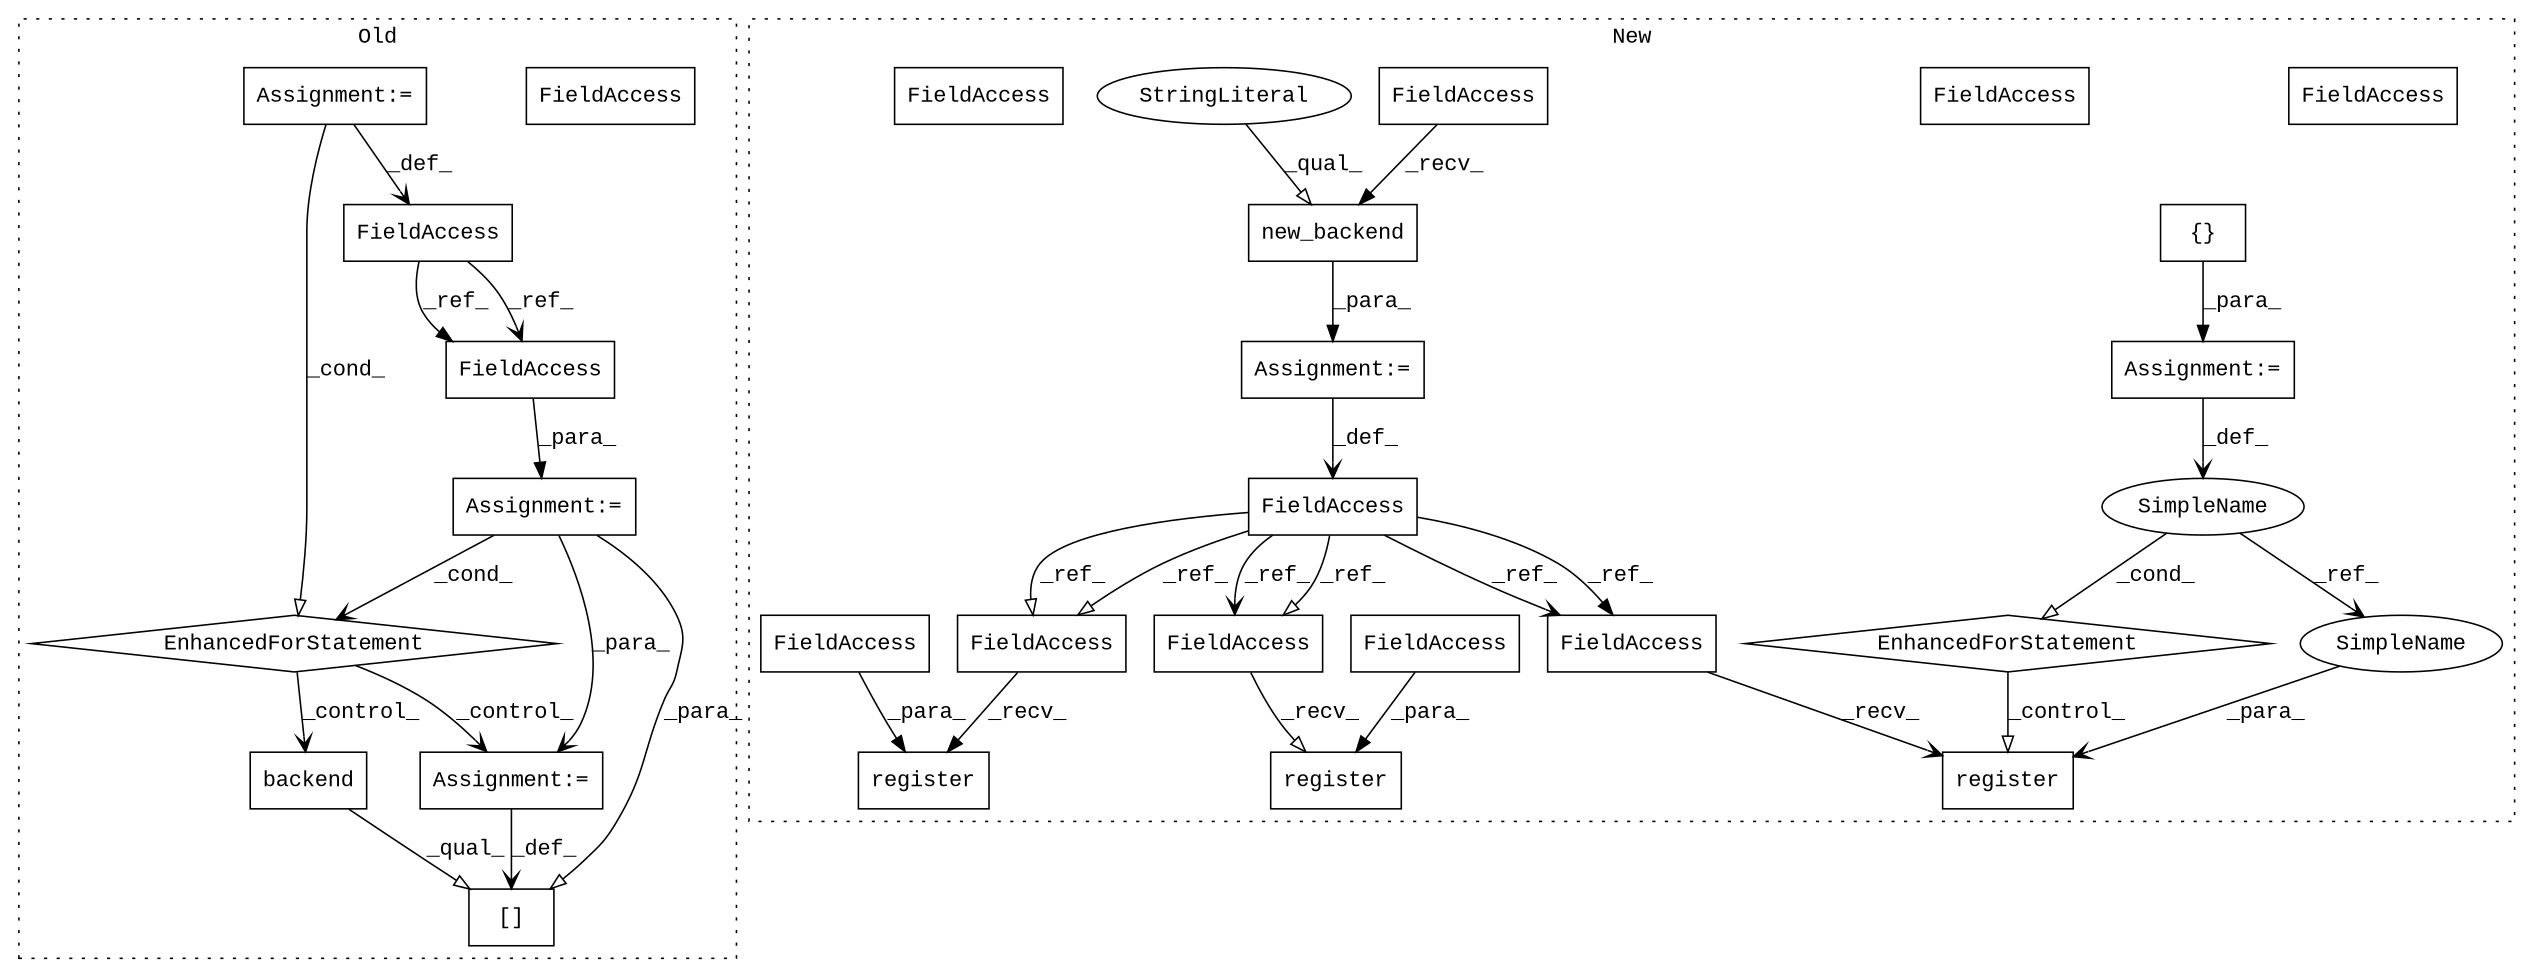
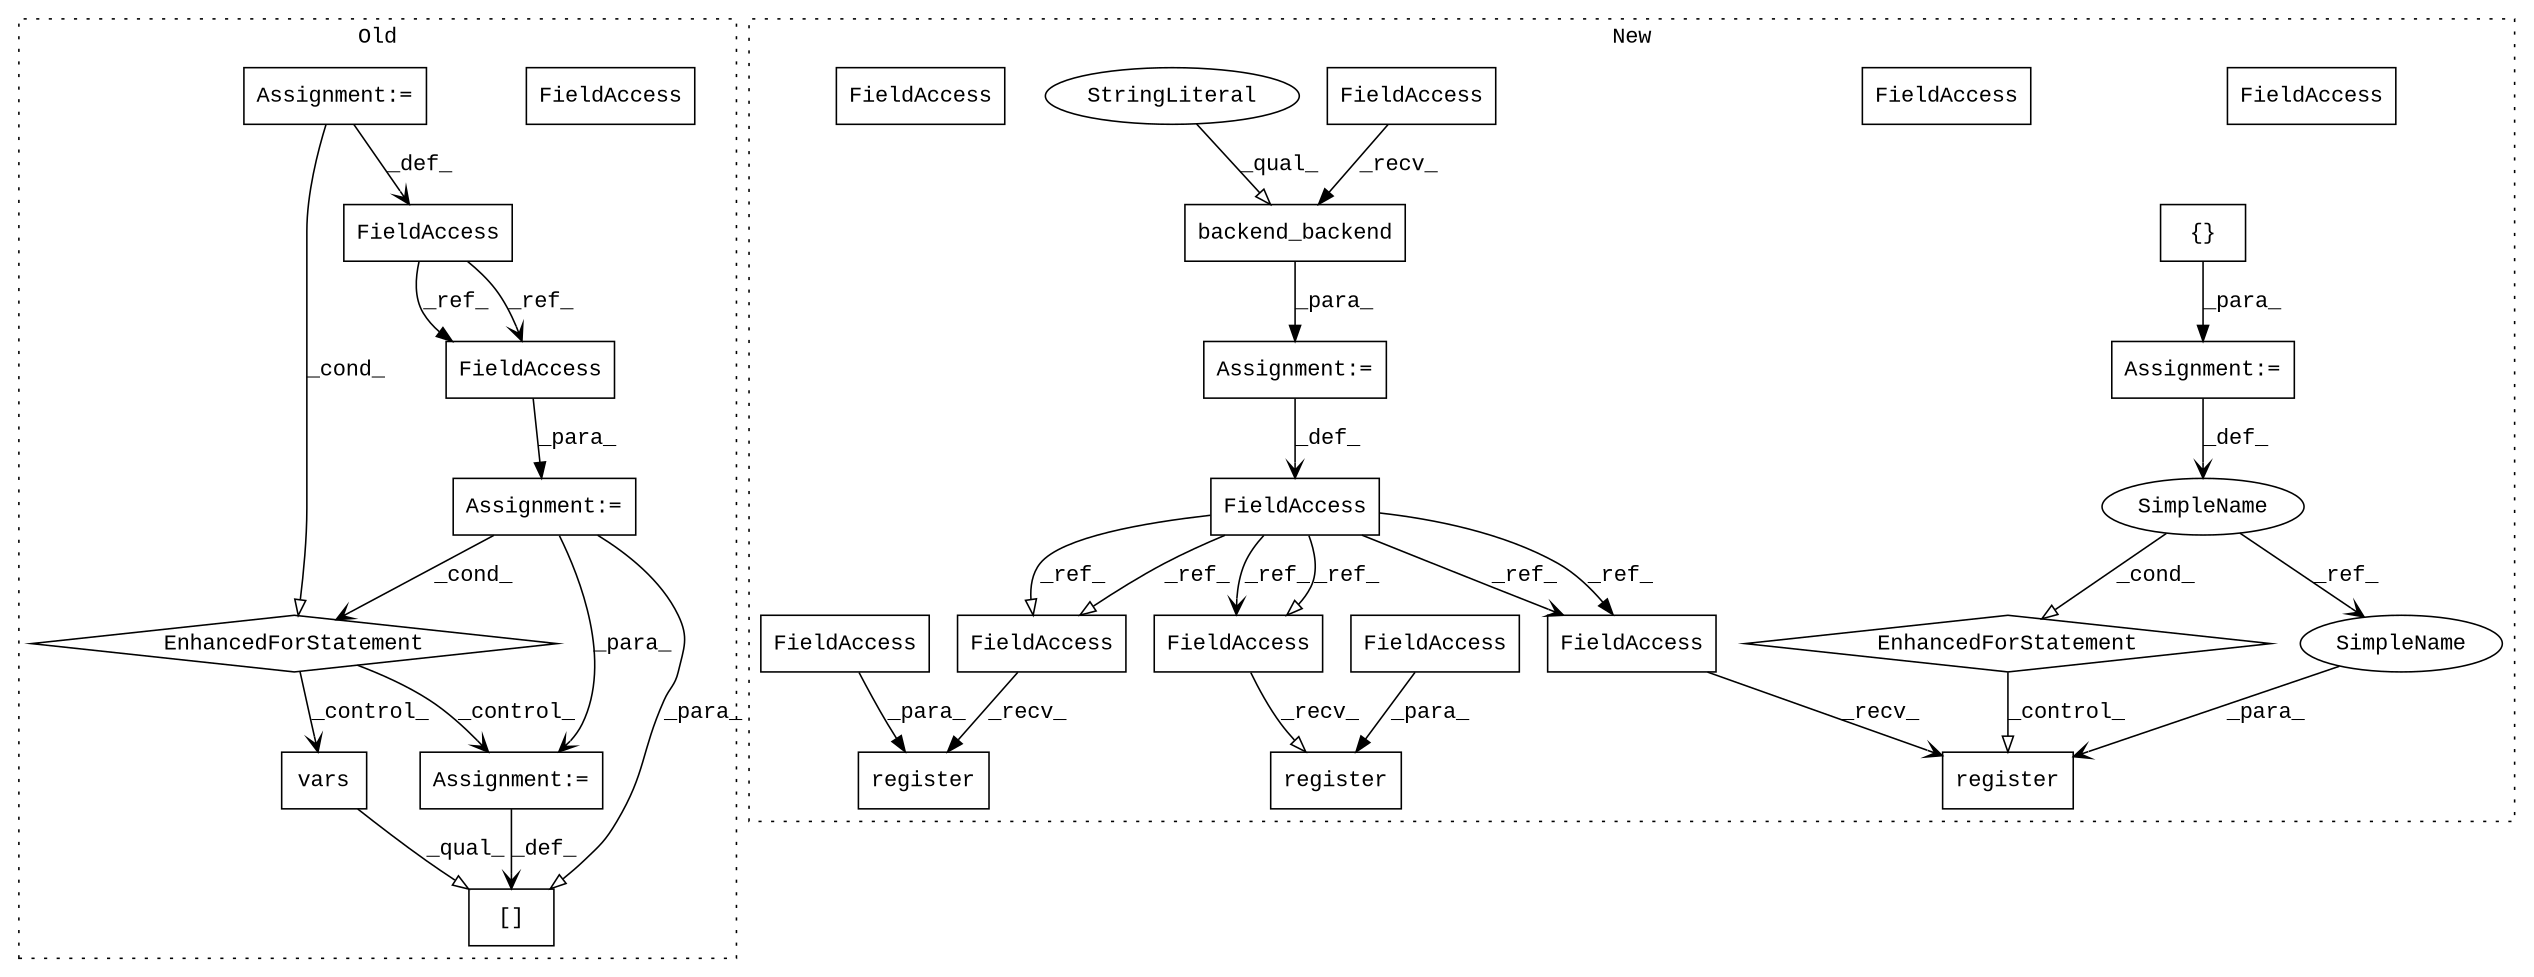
node "new_backend": label "new_backend" -> "backend_backend"
node "backend": label "backend" -> "vars"
